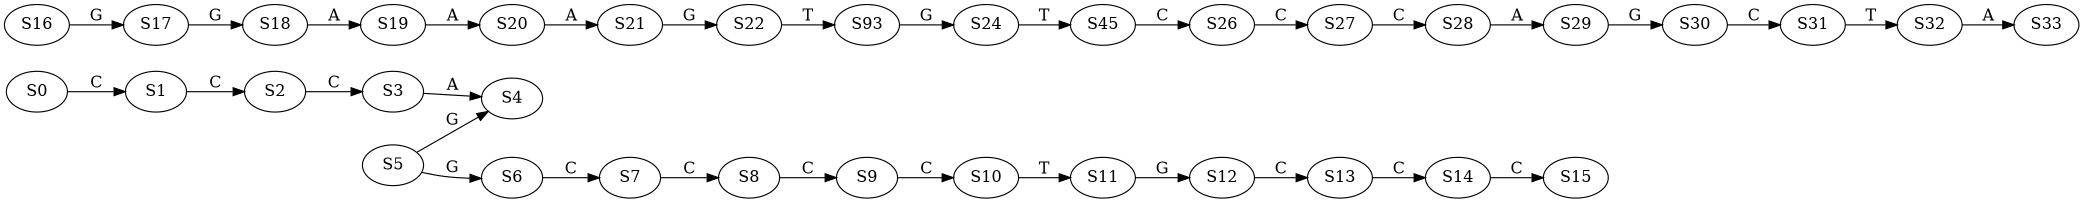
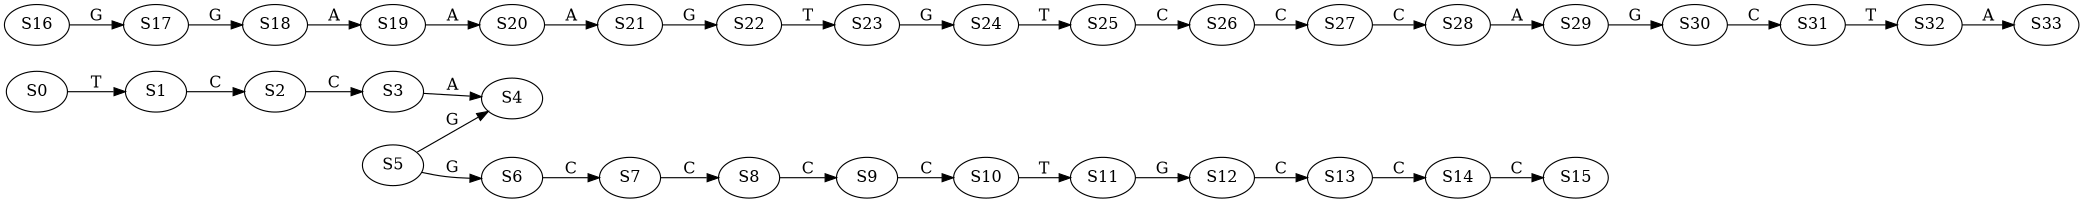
node "S93": label "S93" -> "S23"
node "S45": label "S45" -> "S25"
edge "S0" -> "S1": label "C" -> "T"
